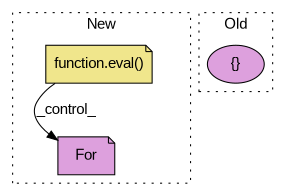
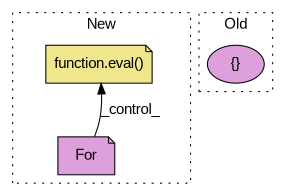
edge "function.eval()" -> "For": reversed
